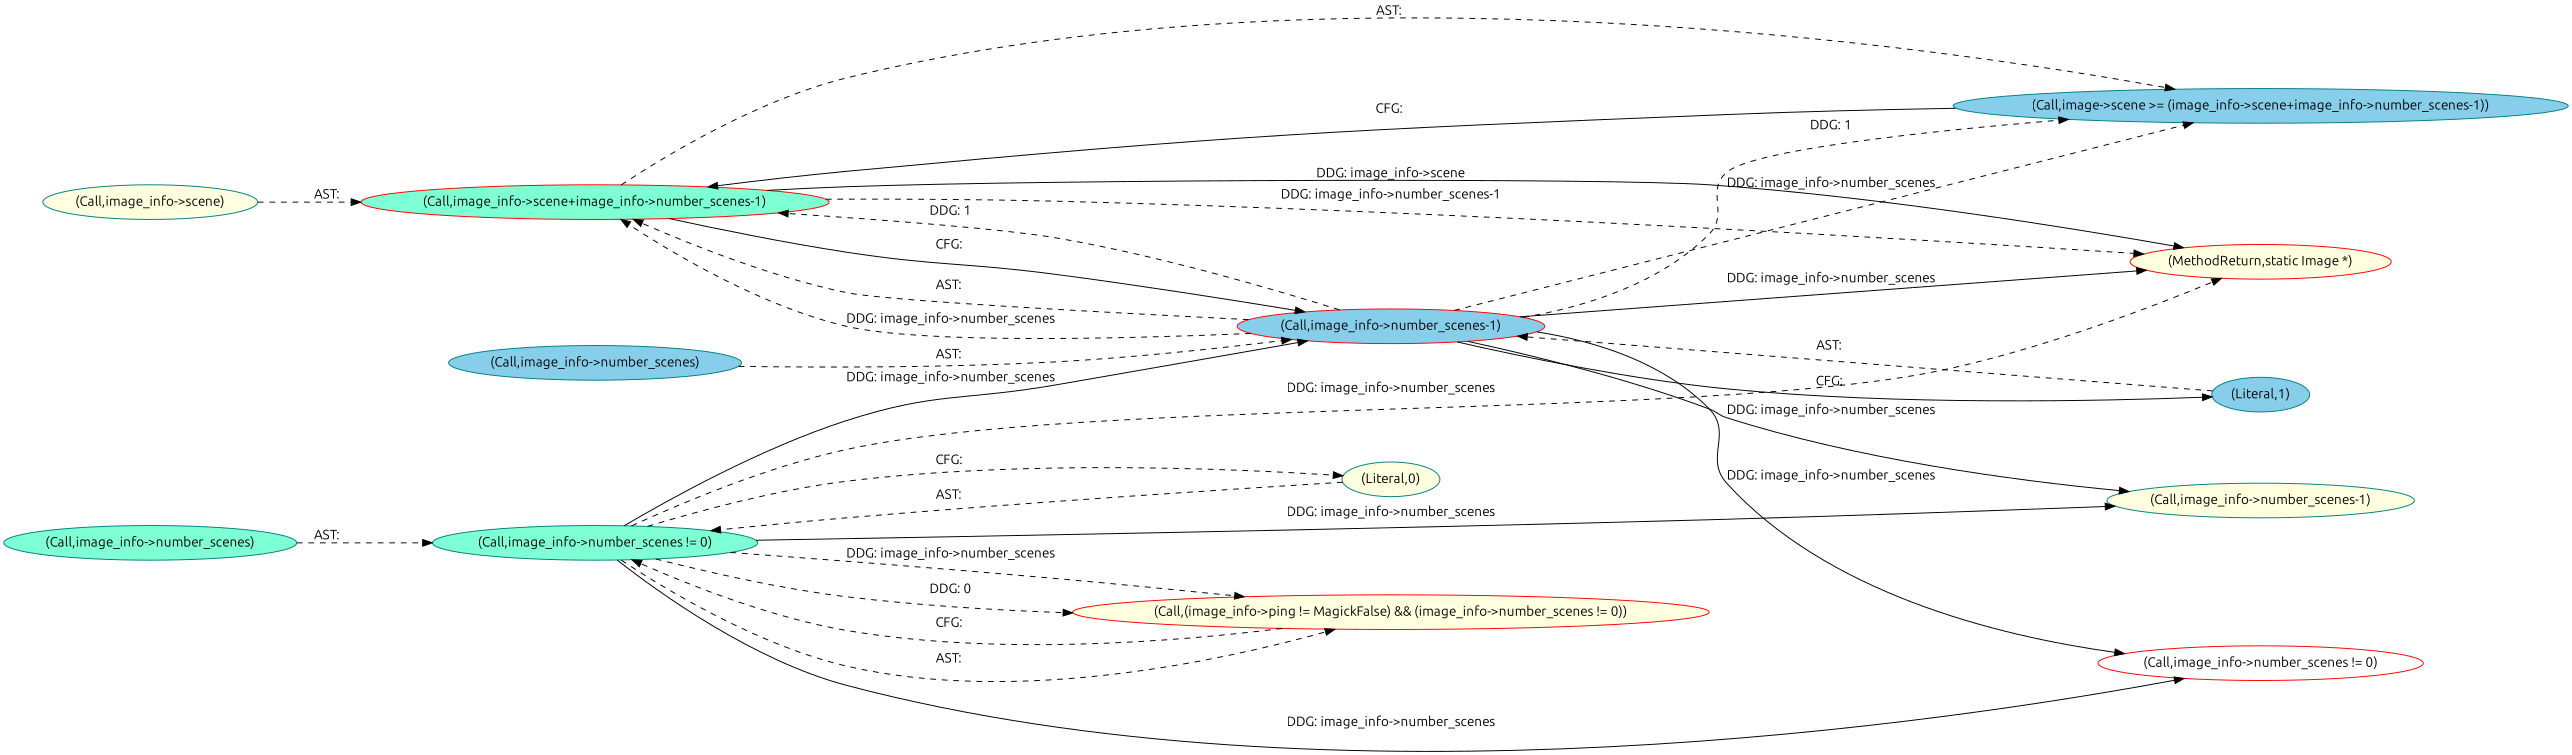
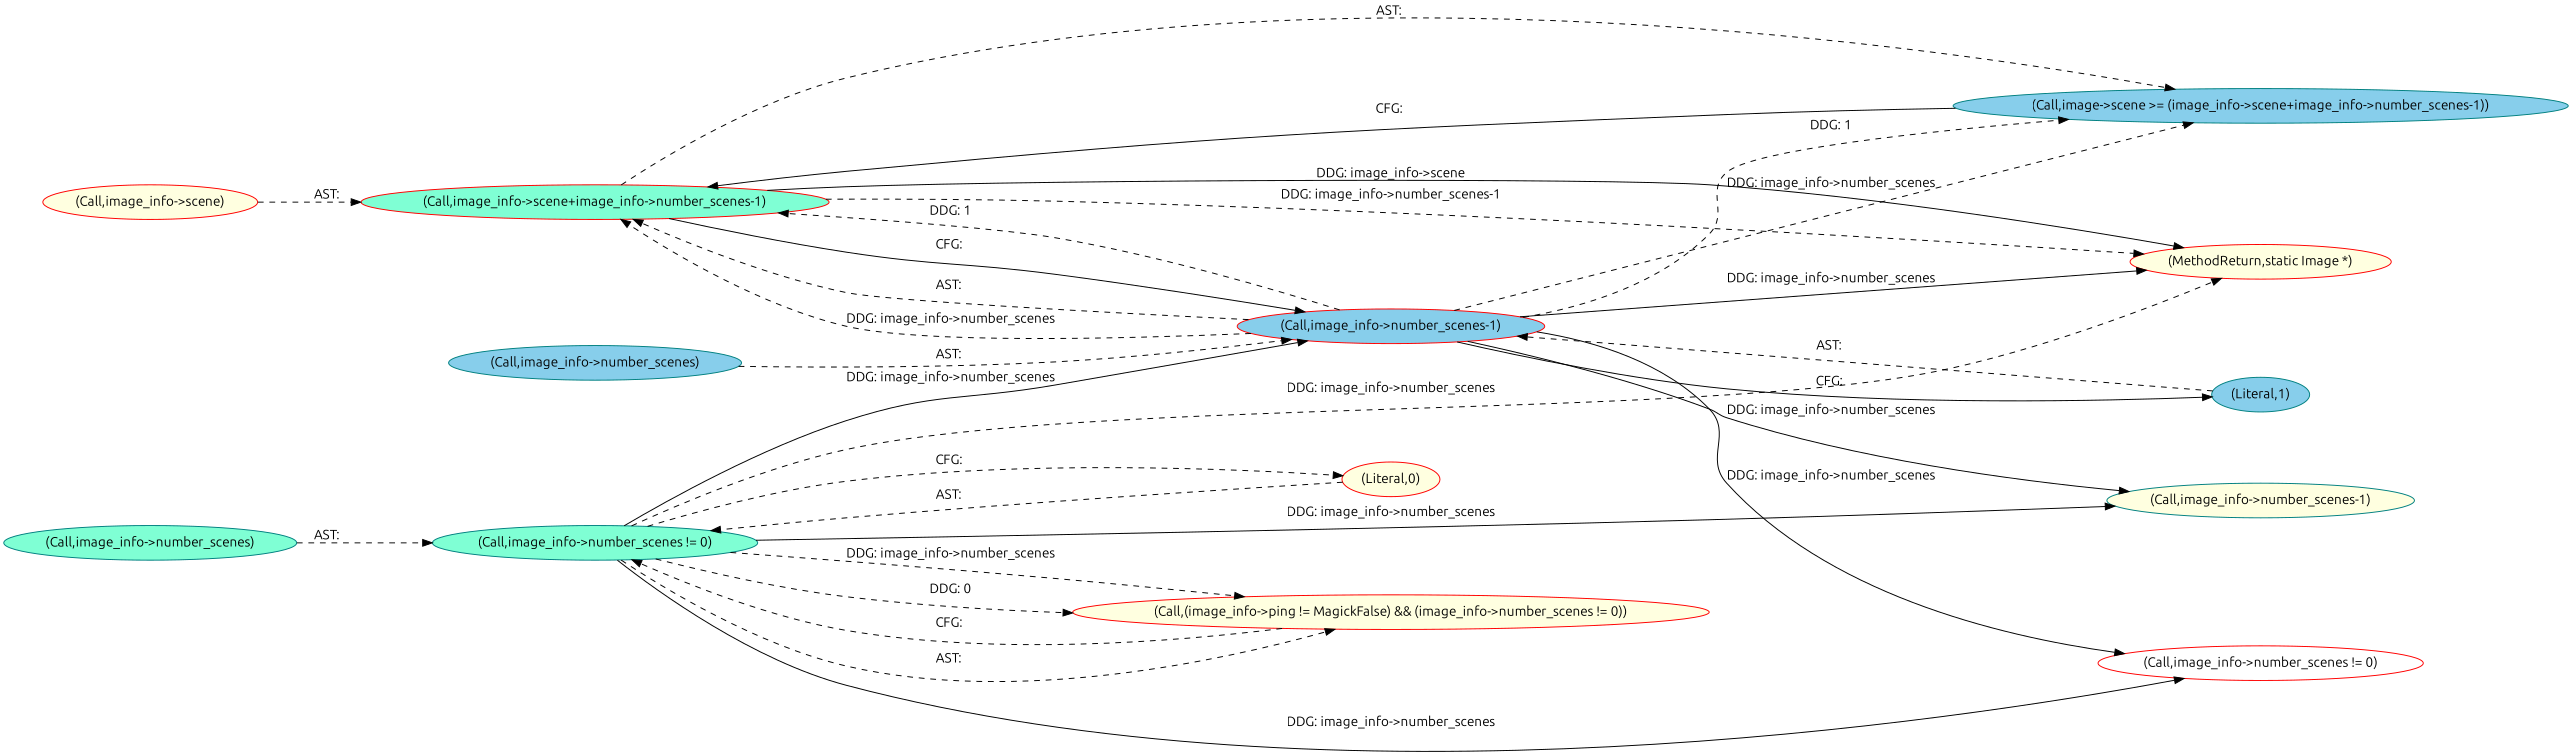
node "(Call,image_info->scene)": color teal -> red
node "(Literal,0)": color teal -> red
